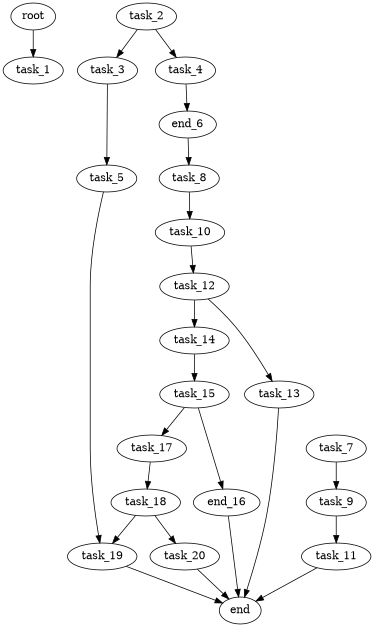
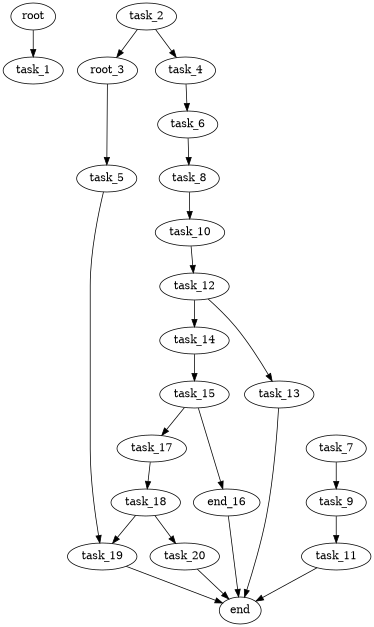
node "task_3": label "task_3" -> "root_3"
node "end_6": label "end_6" -> "task_6"
